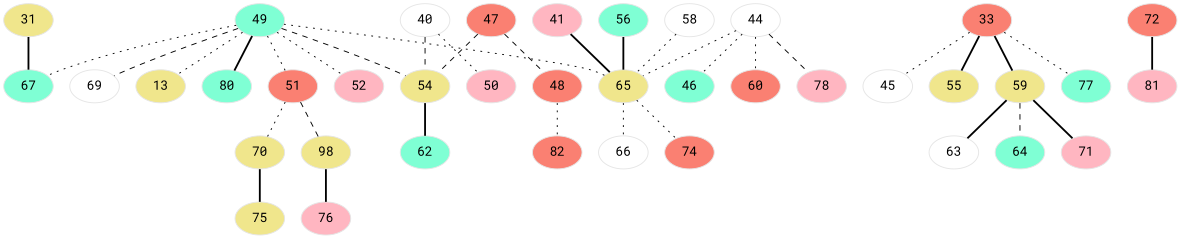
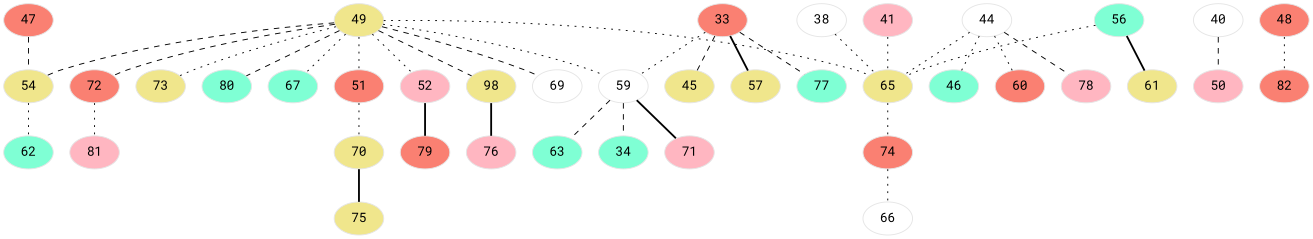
node "31": removed
node "49": fillcolor aquamarine -> khaki
node "58": label "58" -> "38"
edge "49" -- "72": added
edge "49" -- "59": added
edge "47" -- "48": removed
edge "49" -- "80": style bold -> dashed
edge "40" -- "54": removed
edge "41" -- "65": style bold -> dotted
edge "56" -- "65": style bold -> dotted
edge "33" -- "45": style dotted -> dashed
edge "33" -- "59": style bold -> dotted
edge "33" -- "77": style dotted -> dashed
edge "72" -- "81": style bold -> dotted
edge "40" -- "50": style dotted -> dashed
node "13": label "13" -> "73"
node "45": fillcolor white -> khaki
node "55": label "55" -> "57"
node "59": fillcolor khaki -> white
node "61": added
edge "51" -- "98": now "49" -- "98"
edge "54" -- "62": style bold -> dotted
edge "65" -- "66": now "74" -- "66"
edge "59" -- "63": style bold -> dashed
node "79": added
node "63": fillcolor white -> aquamarine
node "64": label "64" -> "34"
